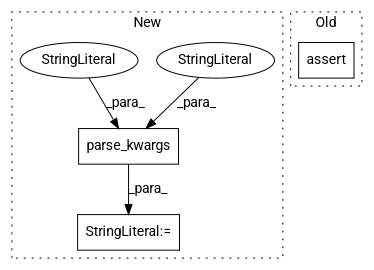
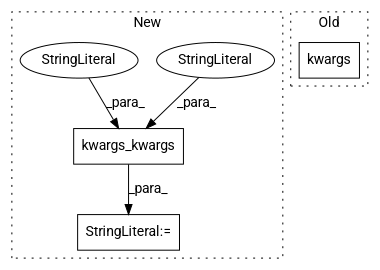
node "assert": label "assert" -> "kwargs"
node "parse_kwargs": label "parse_kwargs" -> "kwargs_kwargs"
